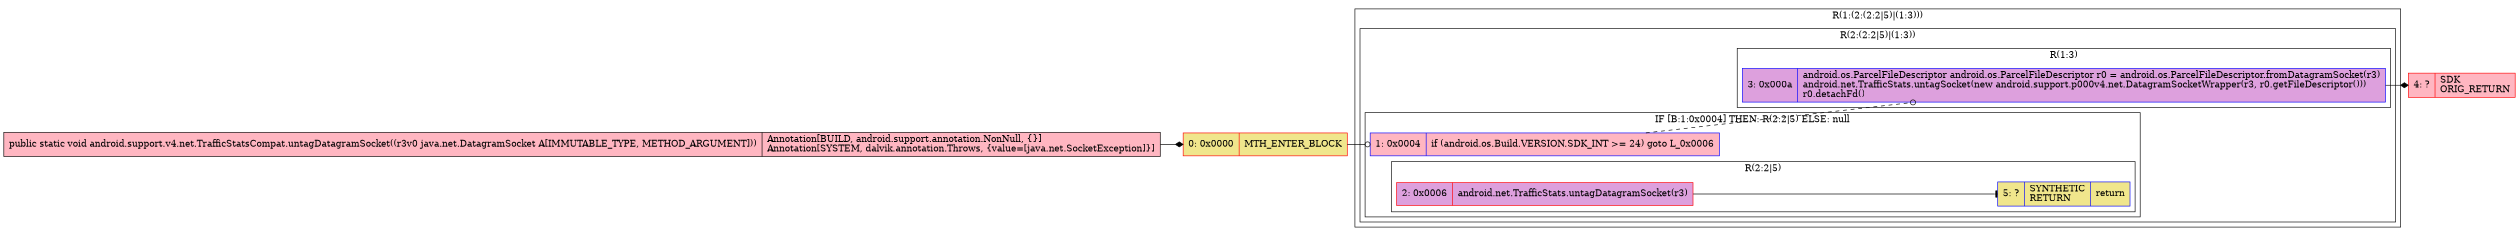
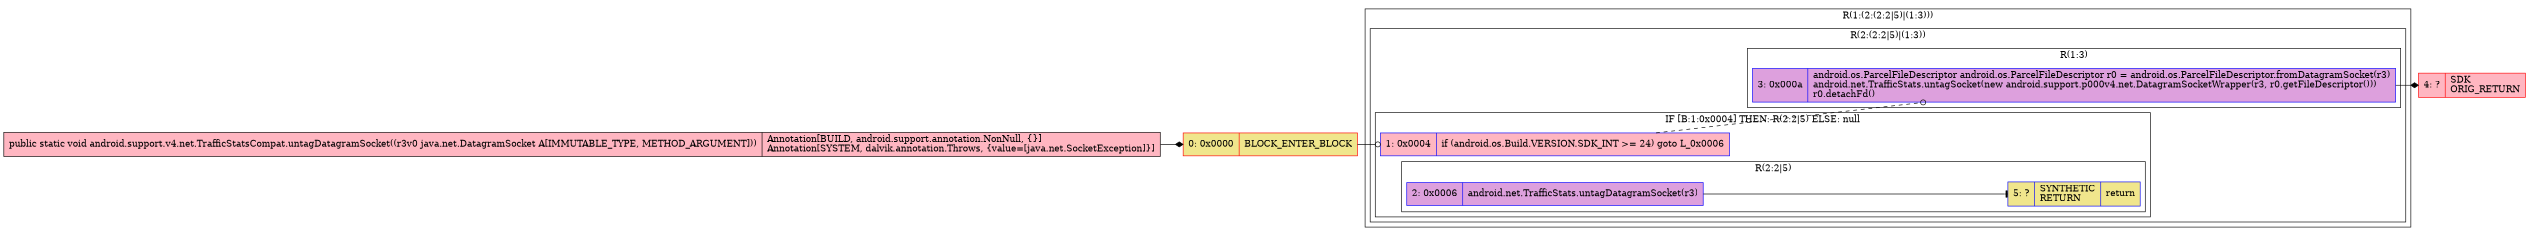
node "0: 0x0000": text "MTH_ENTER_BLOCK" -> "BLOCK_ENTER_BLOCK"
node "2: 0x0006": color red -> blue
